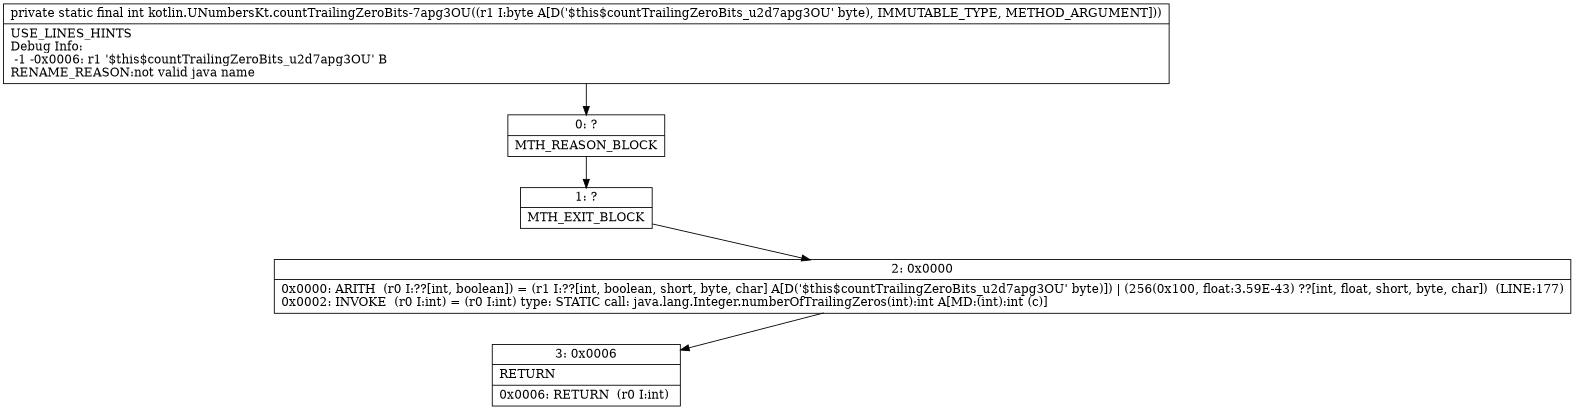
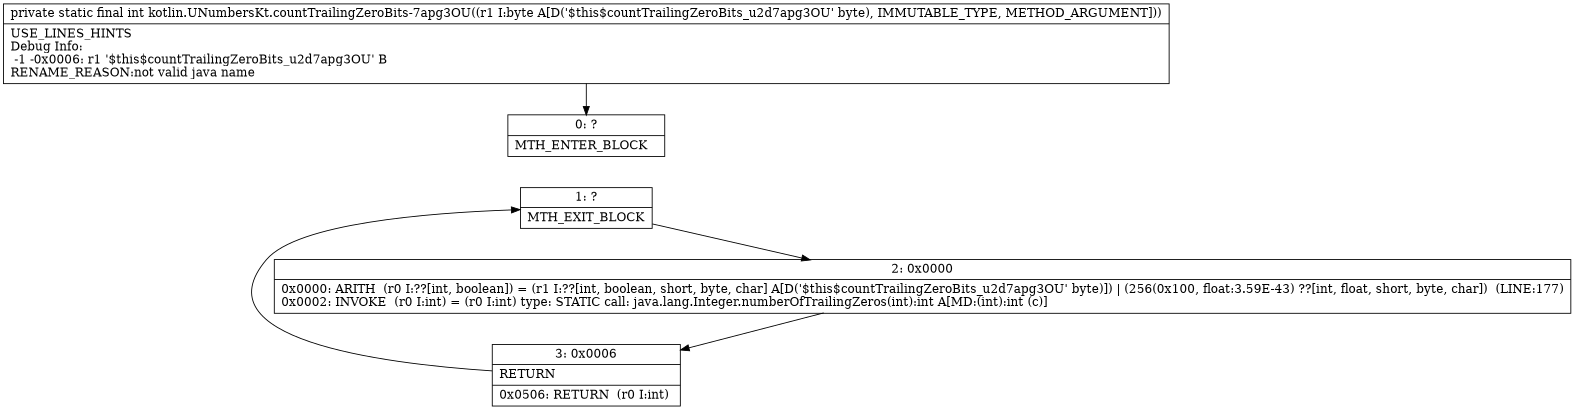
node "0: ?": text "MTH_REASON_BLOCK" -> "MTH_ENTER_BLOCK"
edge "0: ?" -> "1: ?": now "3: 0x0006" -> "1: ?"
node "3: 0x0006": text "0x0006: RETURN  (r0 I:int)" -> "0x0506: RETURN  (r0 I:int)"
